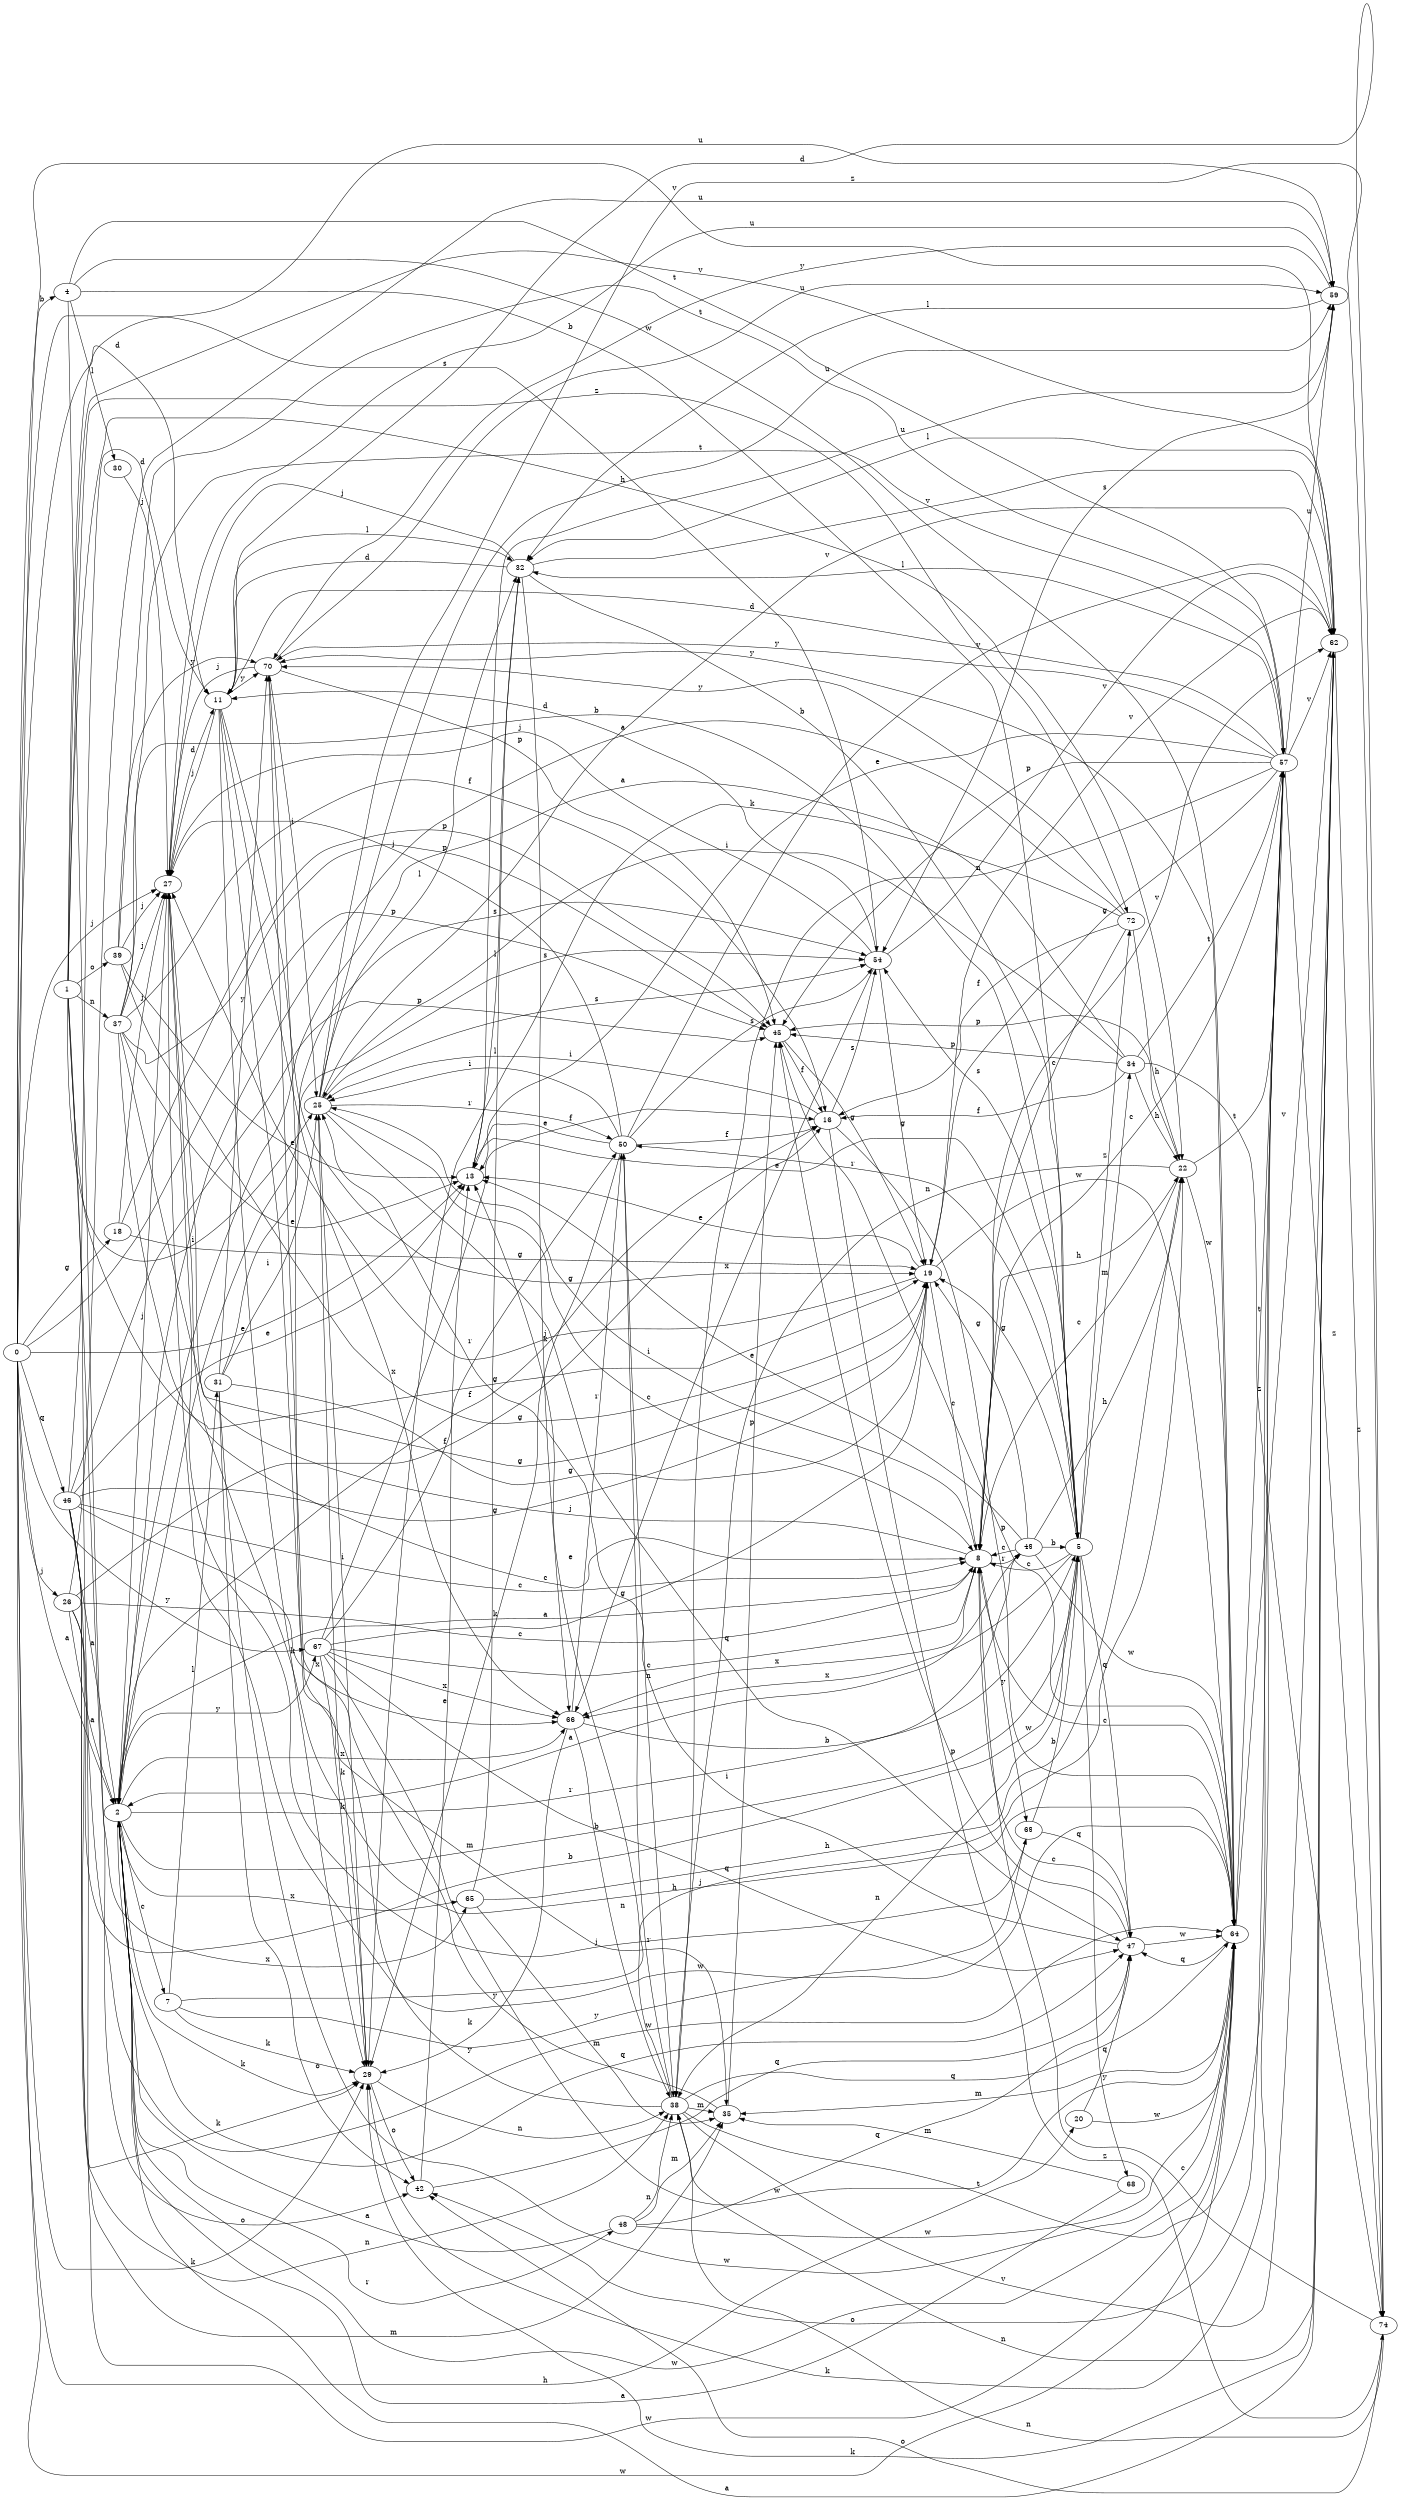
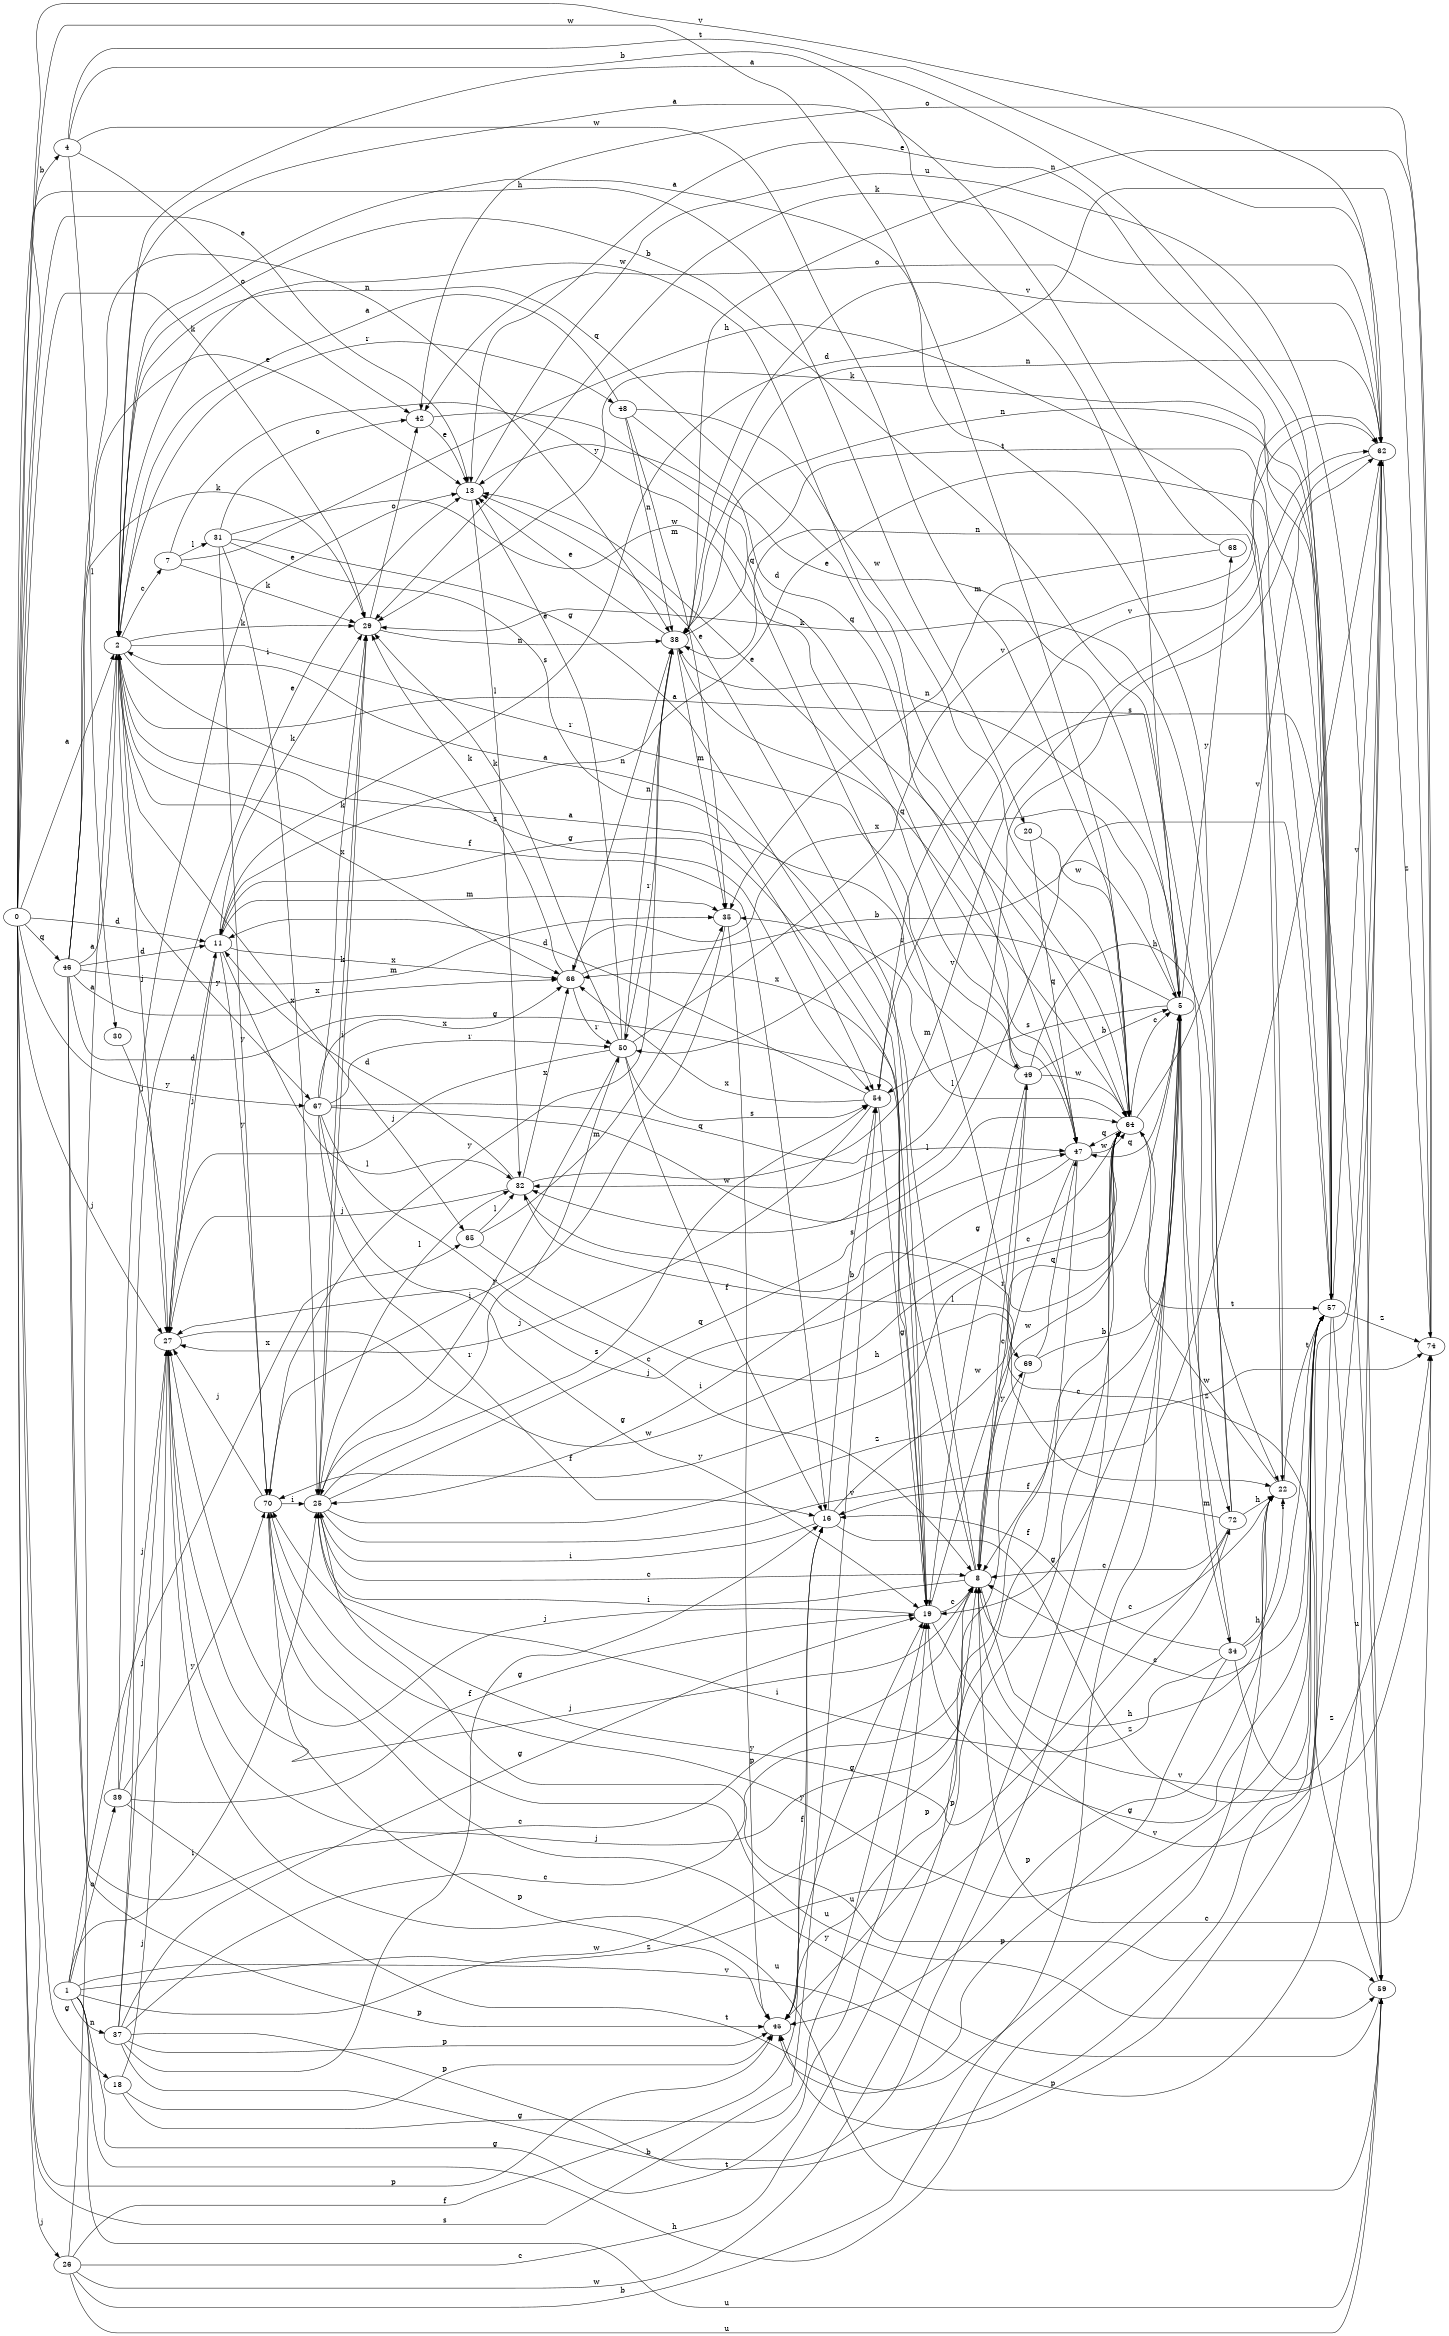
edge "64" -> "8": now "64" -> "5"
